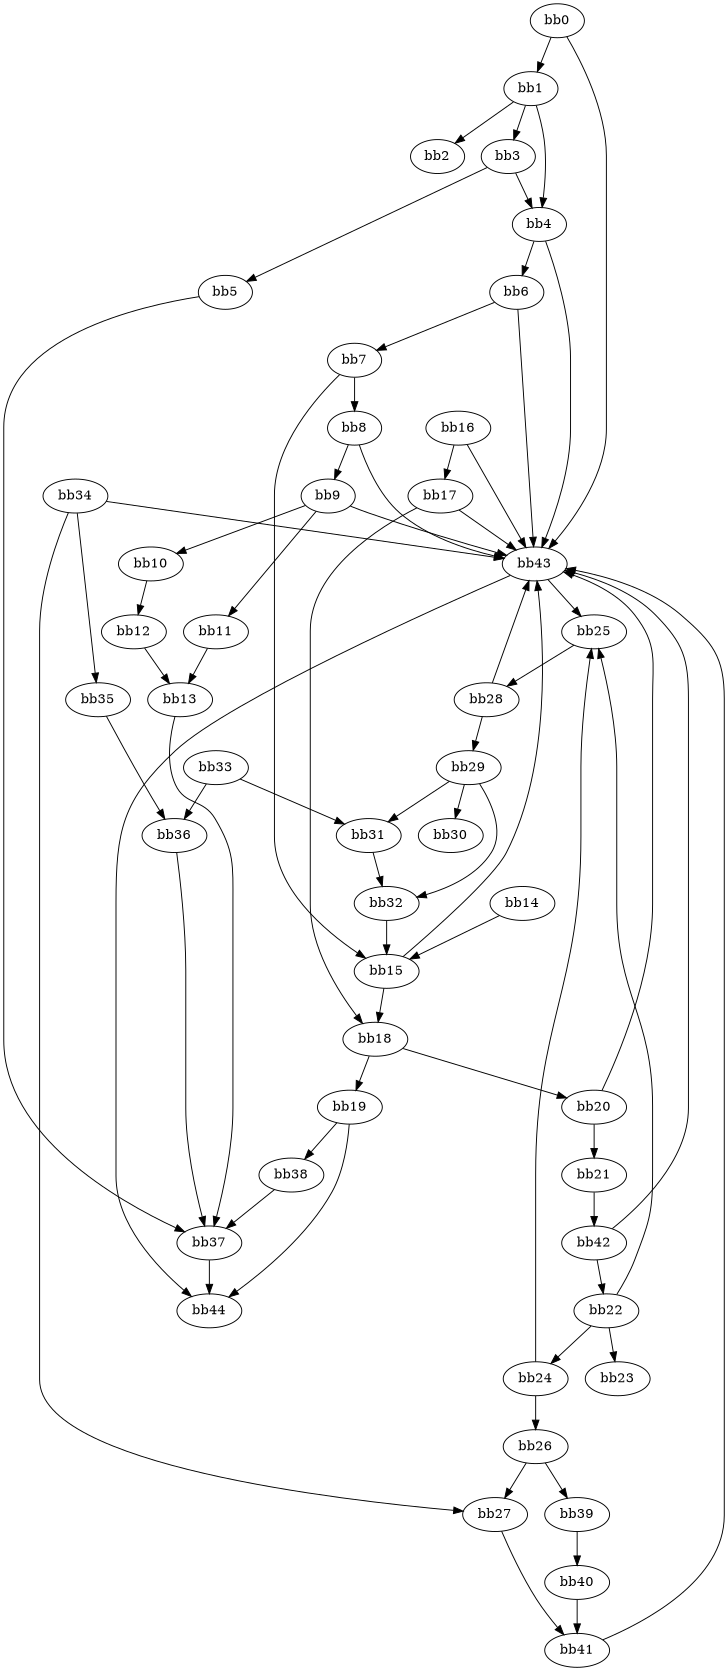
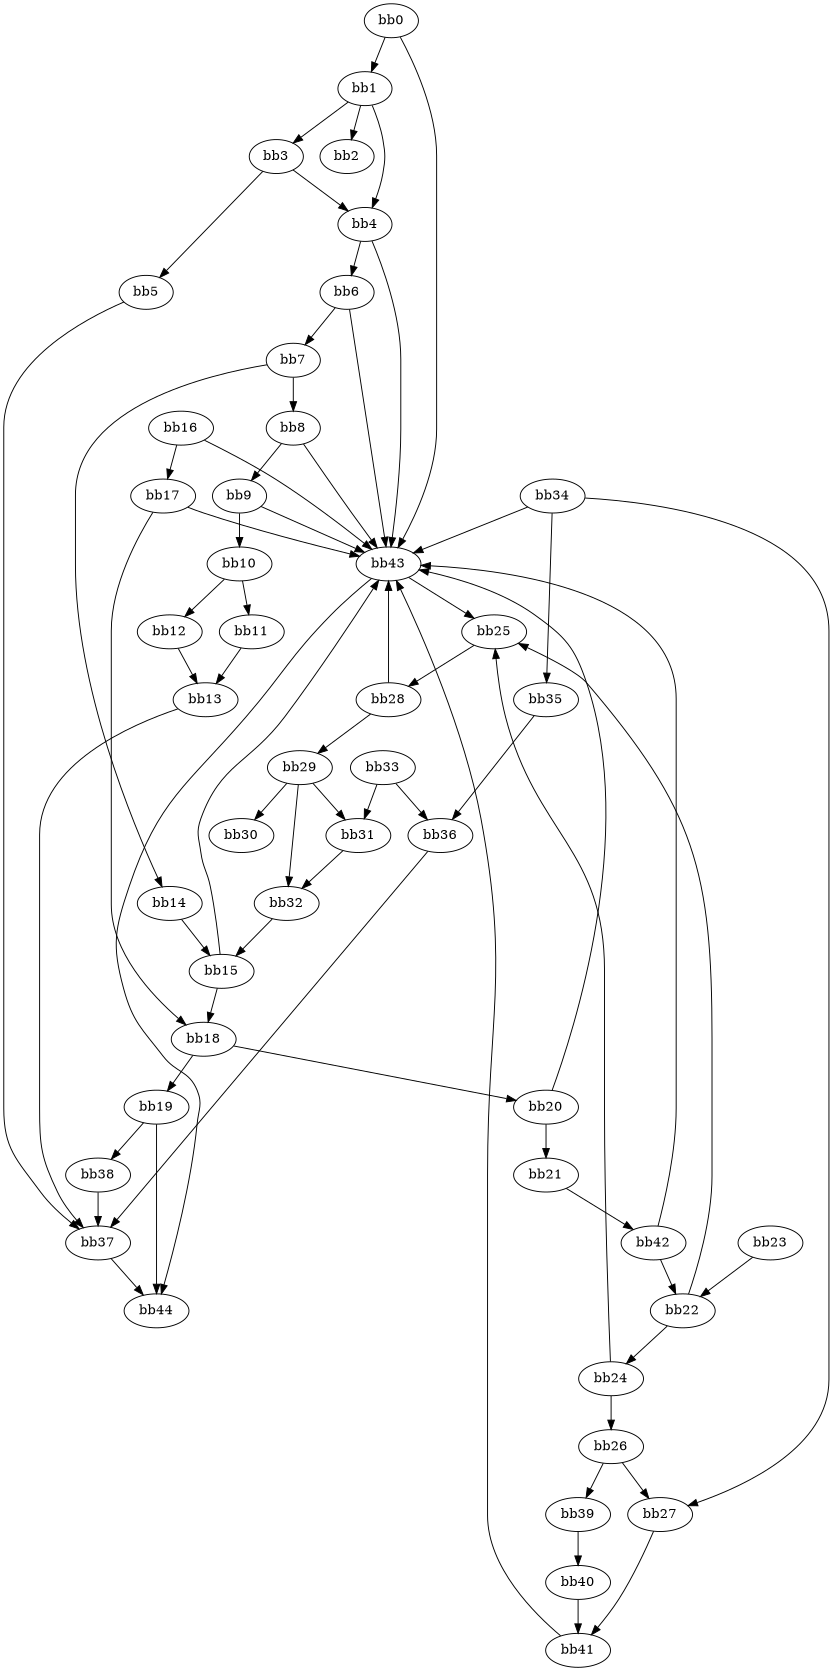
edge "bb9" -> "bb11": now "bb10" -> "bb11"
edge "bb7" -> "bb15": now "bb7" -> "bb14"
edge "bb22" -> "bb23": reversed
